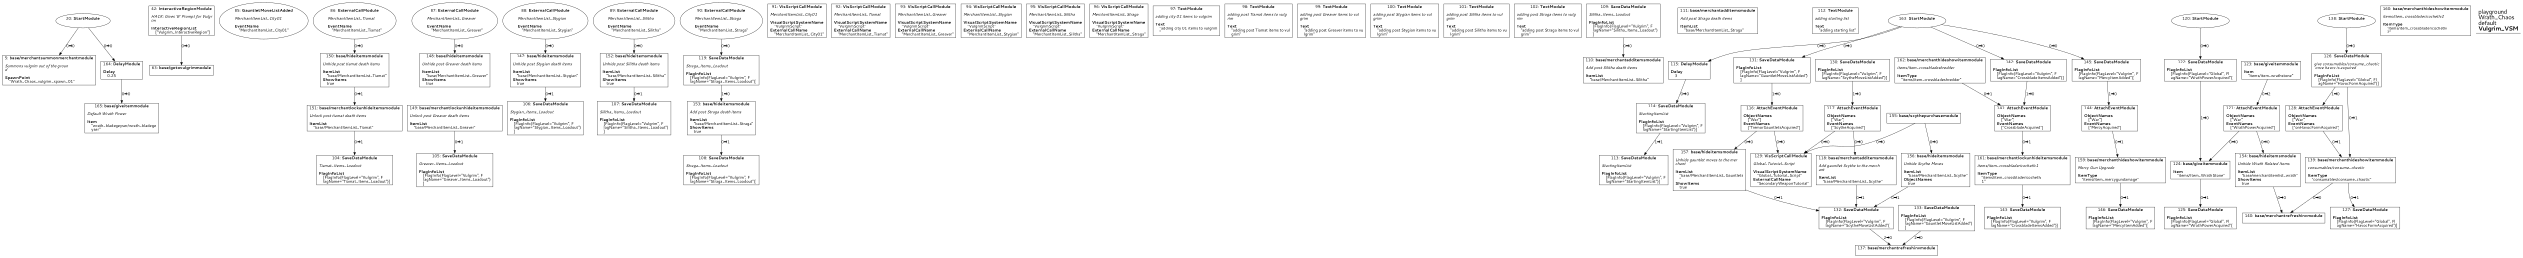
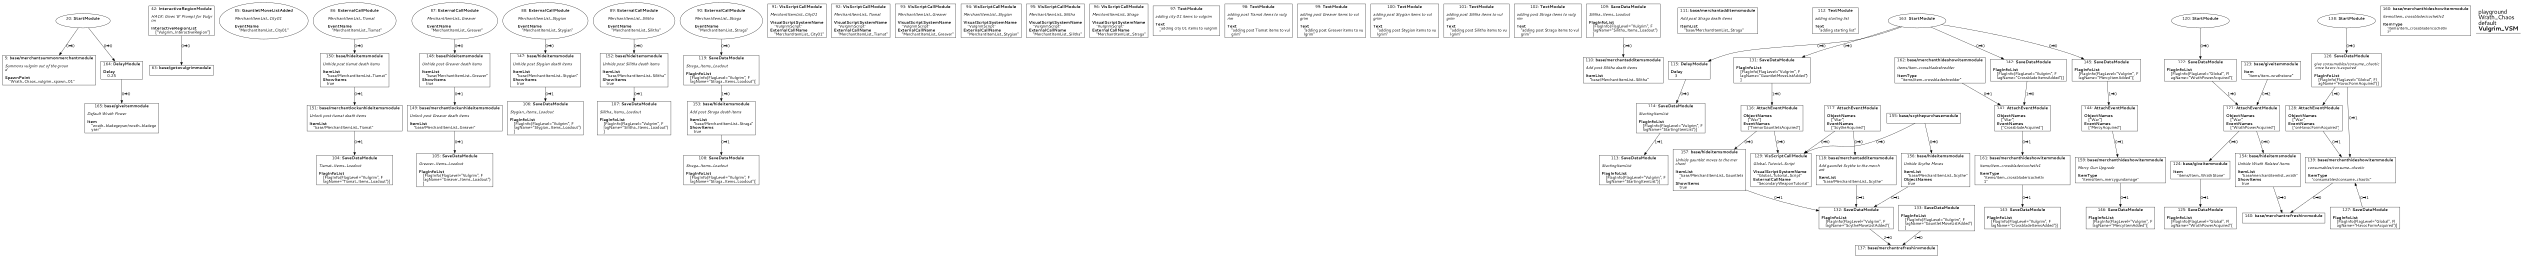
node "130:": removed
edge "148:" -> "149:": added, label "0→1"
edge "122:" -> "124:": now "122:" -> "121:"
node "161:": text "base/merchantlockunhideitemsmodule" -> "base/merchanthideshowitemmodule"
edge "139:" -> "127:": reversed
